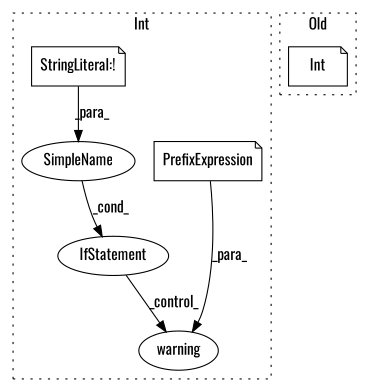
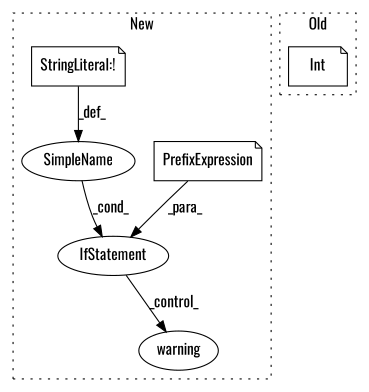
cluster "Int": label "Int" -> "New"
edge "StringLiteral:!" -> "SimpleName": label "_para_" -> "_def_"
edge "PrefixExpression" -> "warning": now "PrefixExpression" -> "IfStatement"
